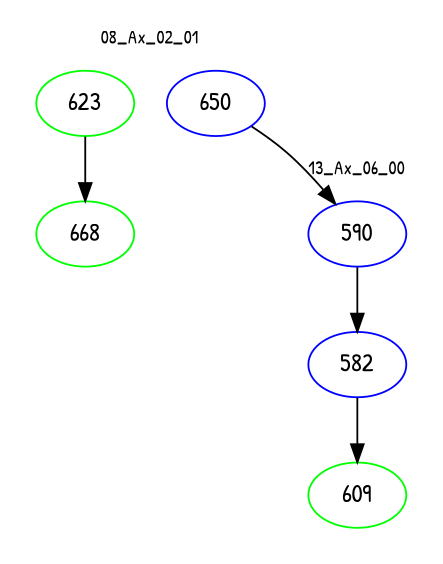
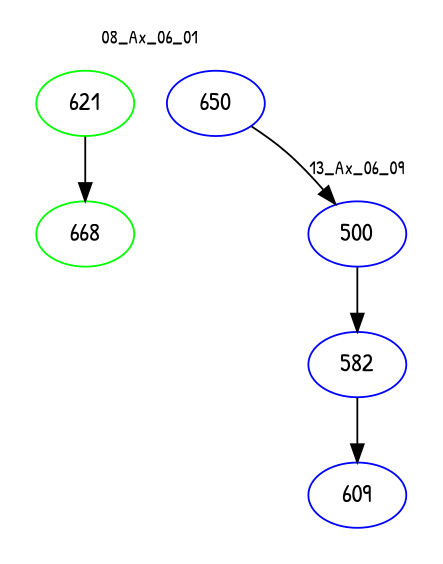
cluster "08_Ax_02_01": label "08_Ax_02_01" -> "08_Ax_06_01"
node "623": label "623" -> "621"
cluster "13_Ax_06_00": label "13_Ax_06_00" -> "13_Ax_06_09"
node "590": label "590" -> "500"
node "609": color green -> blue
